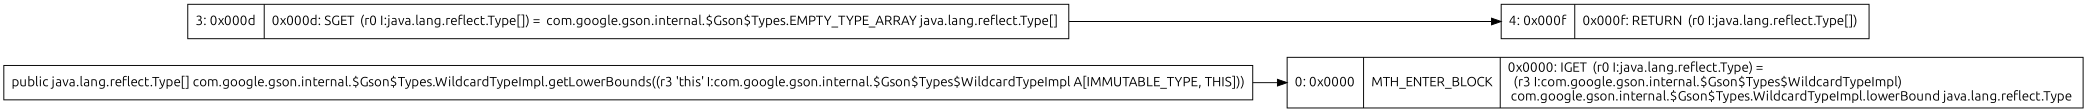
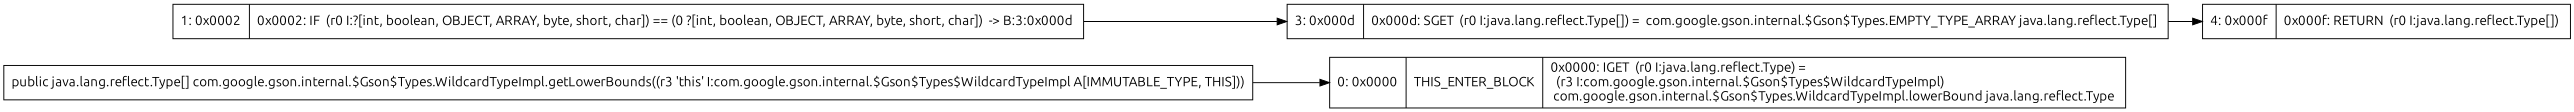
node "1: 0x0002": added
node "0: 0x0000": text "MTH_ENTER_BLOCK" -> "THIS_ENTER_BLOCK"
